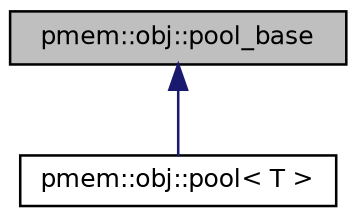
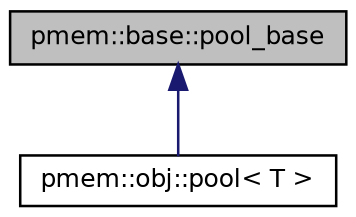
node "pmem::obj::pool_base": label "pmem::obj::pool_base" -> "pmem::base::pool_base"
